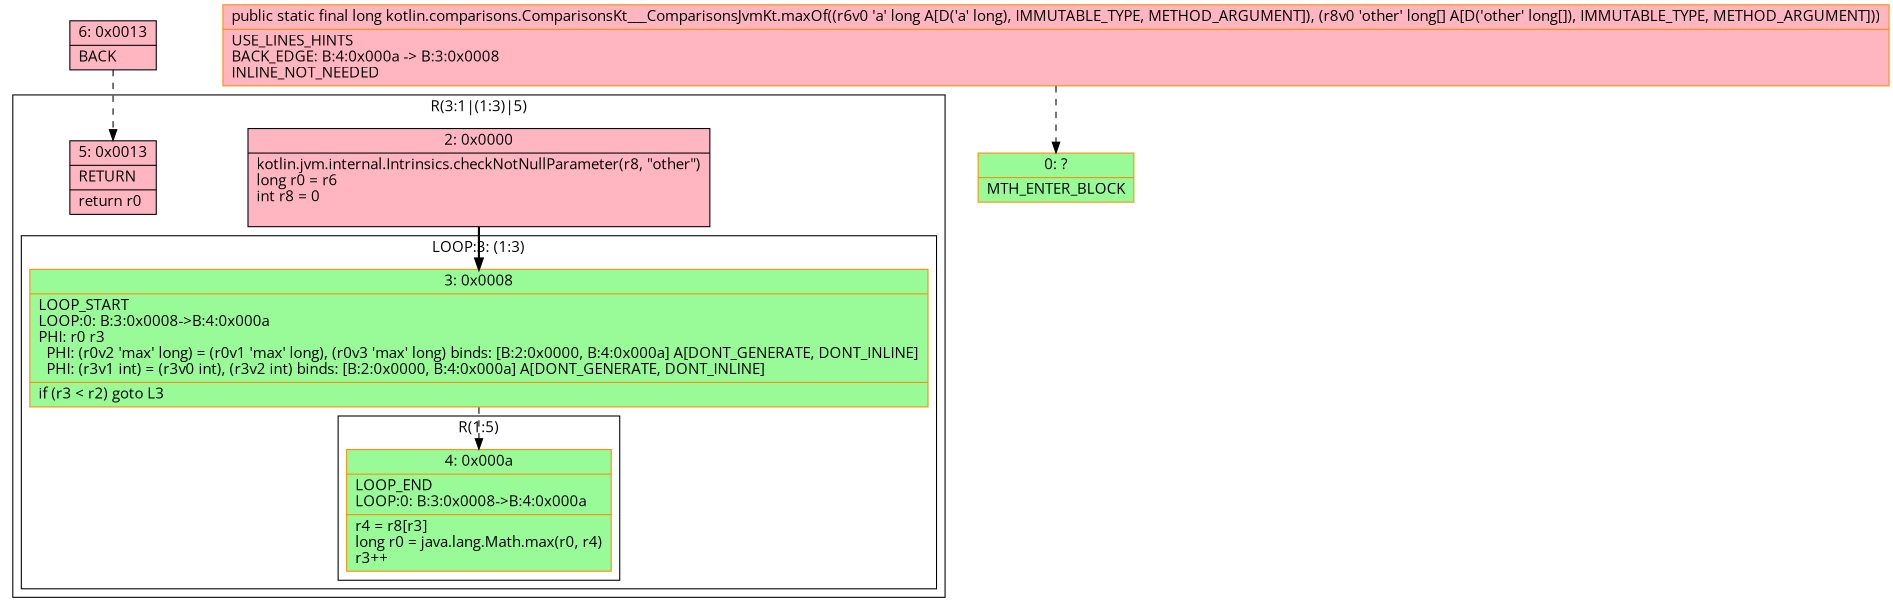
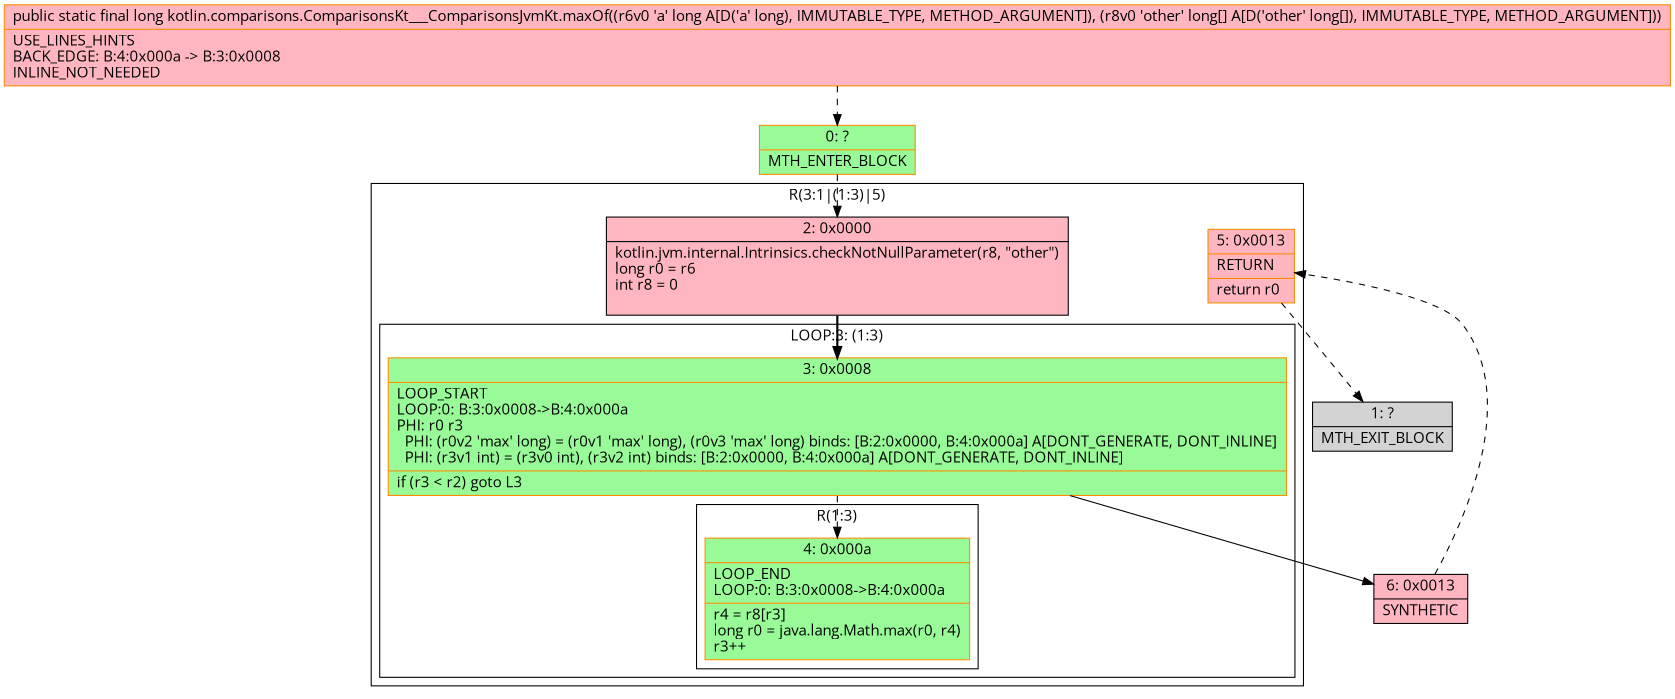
node "6: 0x0013": text "BACK" -> "SYNTHETIC"
node "5: 0x0013": color black -> darkorange
edge "0: ?" -> "2: 0x0000": added
node "1: ?": added
cluster "R(1:5)": label "R(1:5)" -> "R(1:3)"
edge "3: 0x0008" -> "6: 0x0013": added
